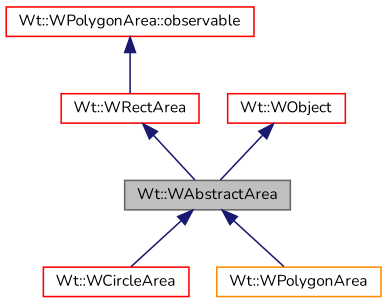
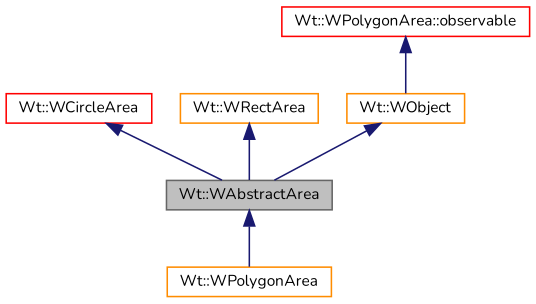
edge "Wt::WRectArea" -> "Wt::WPolygonArea::observable": now "Wt::WObject" -> "Wt::WPolygonArea::observable"
node "Wt::WRectArea": color red -> darkorange
node "Wt::WObject": color red -> darkorange
edge "Wt::WCircleArea" -> "Wt::WAbstractArea": reversed
